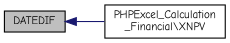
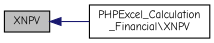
node "DATEDIF": label "DATEDIF" -> "XNPV"
